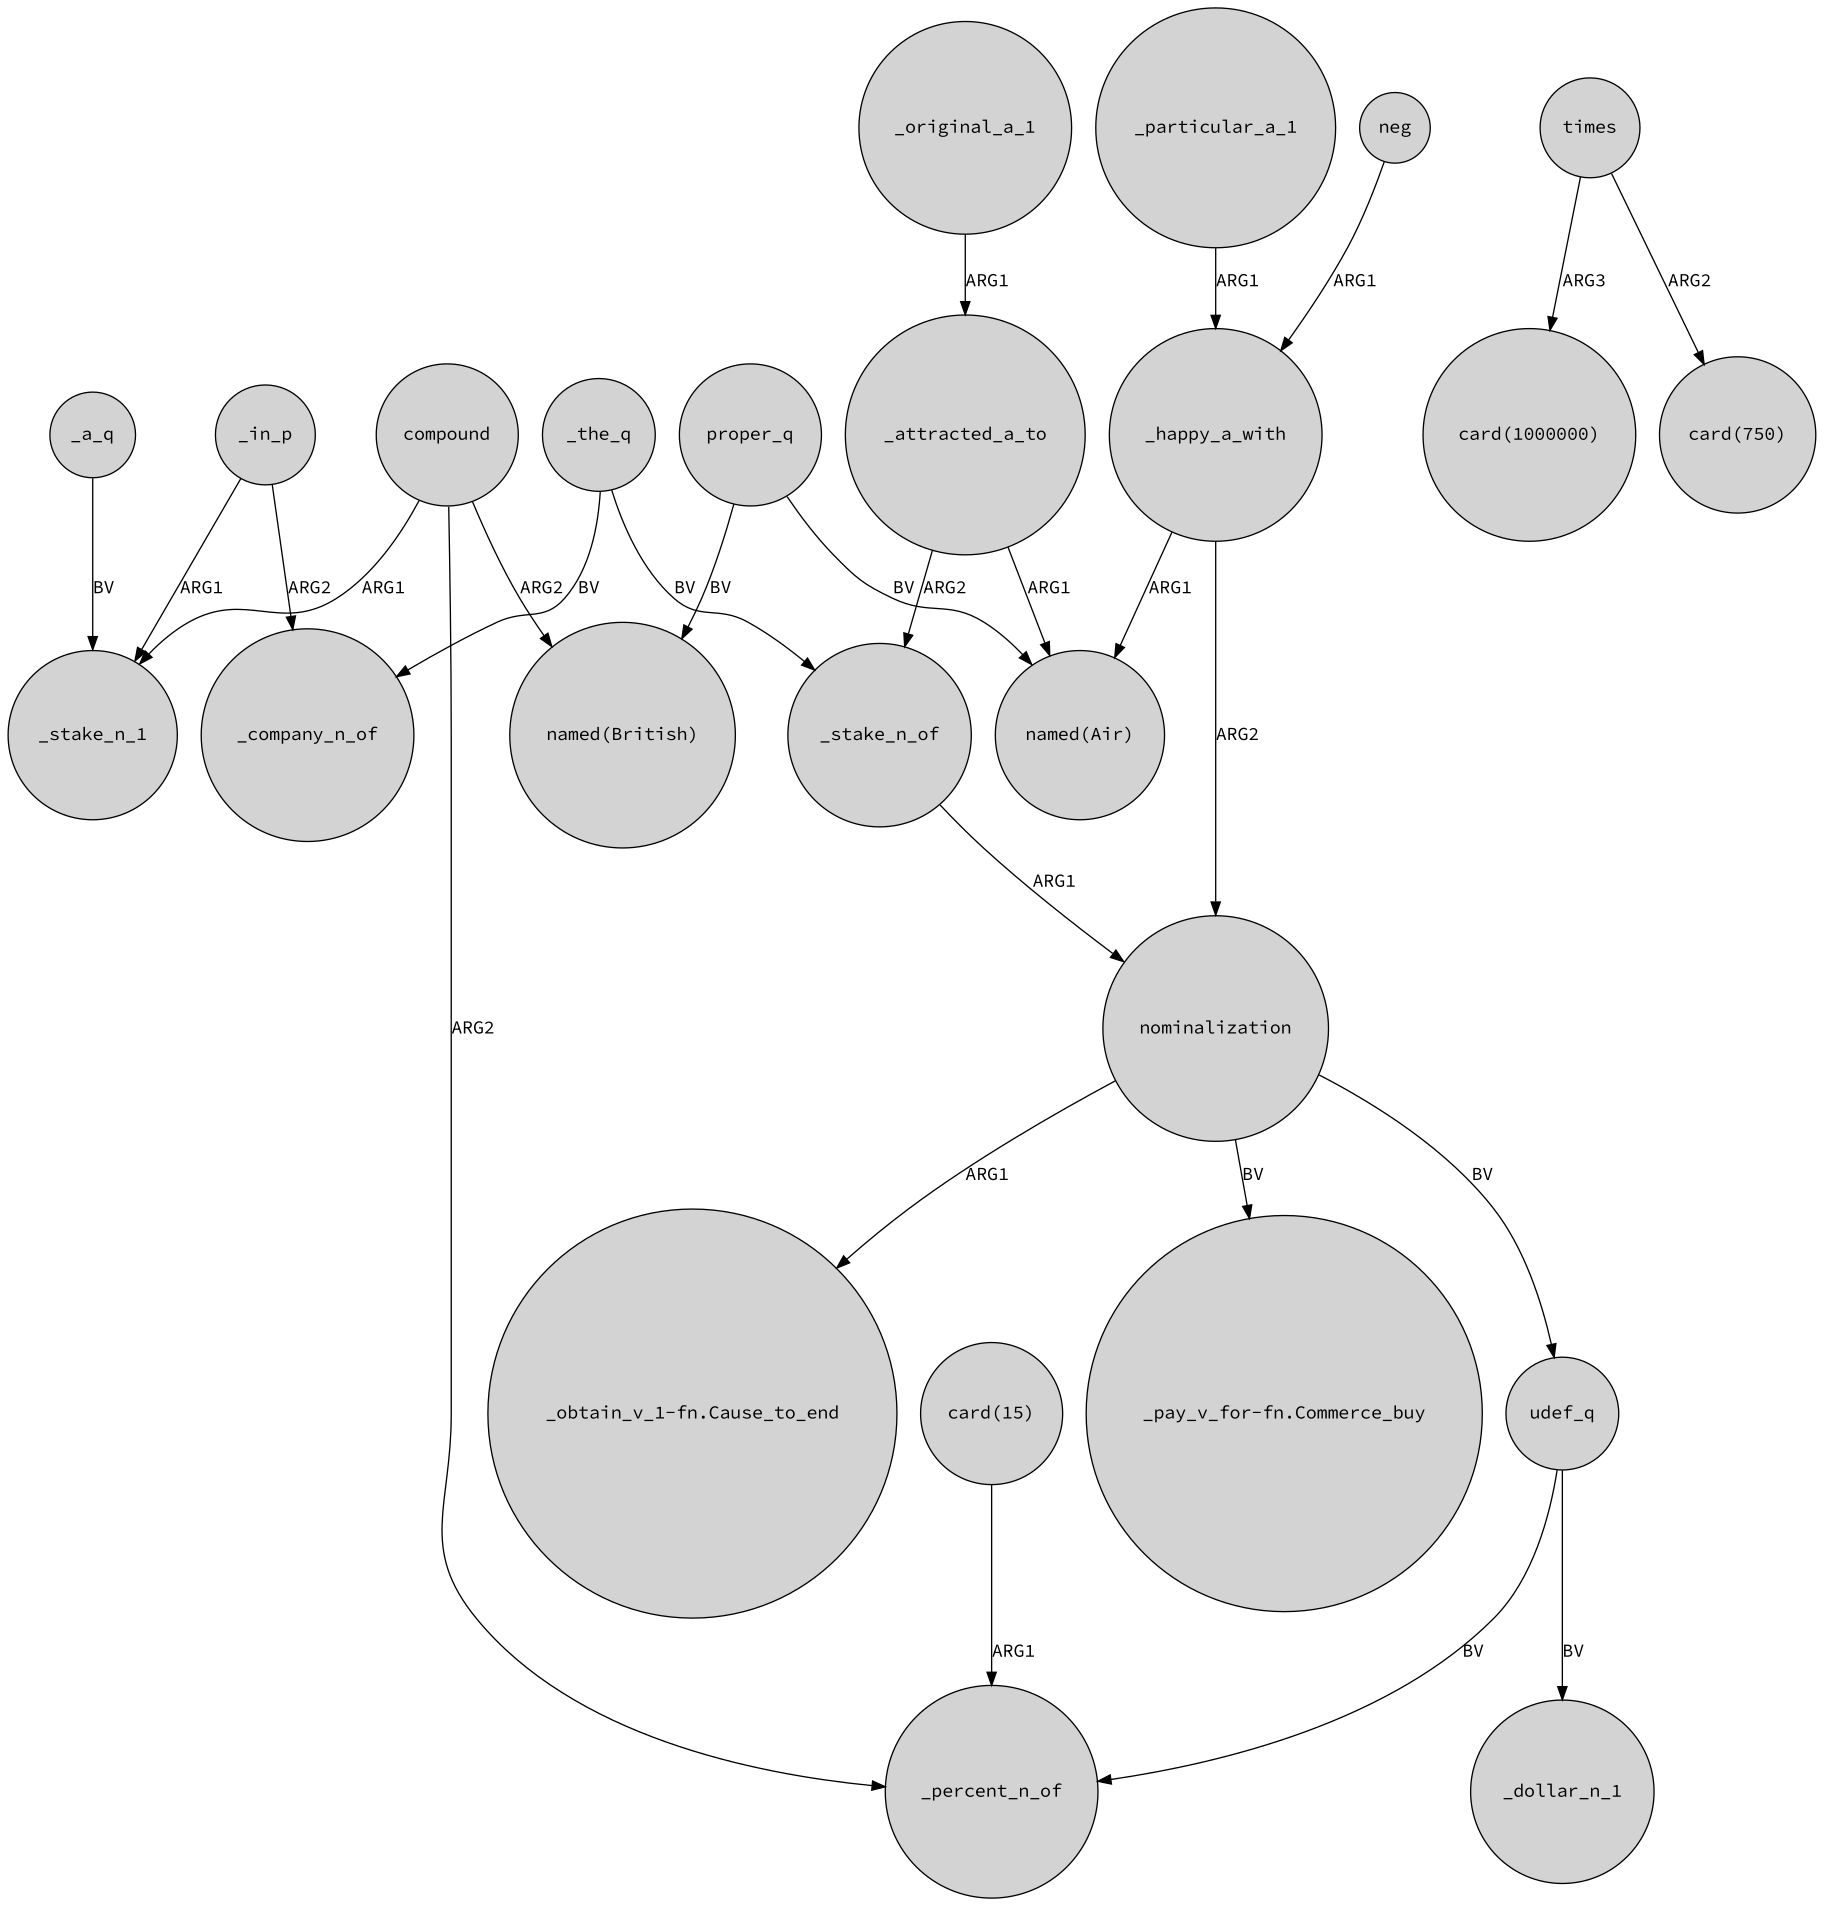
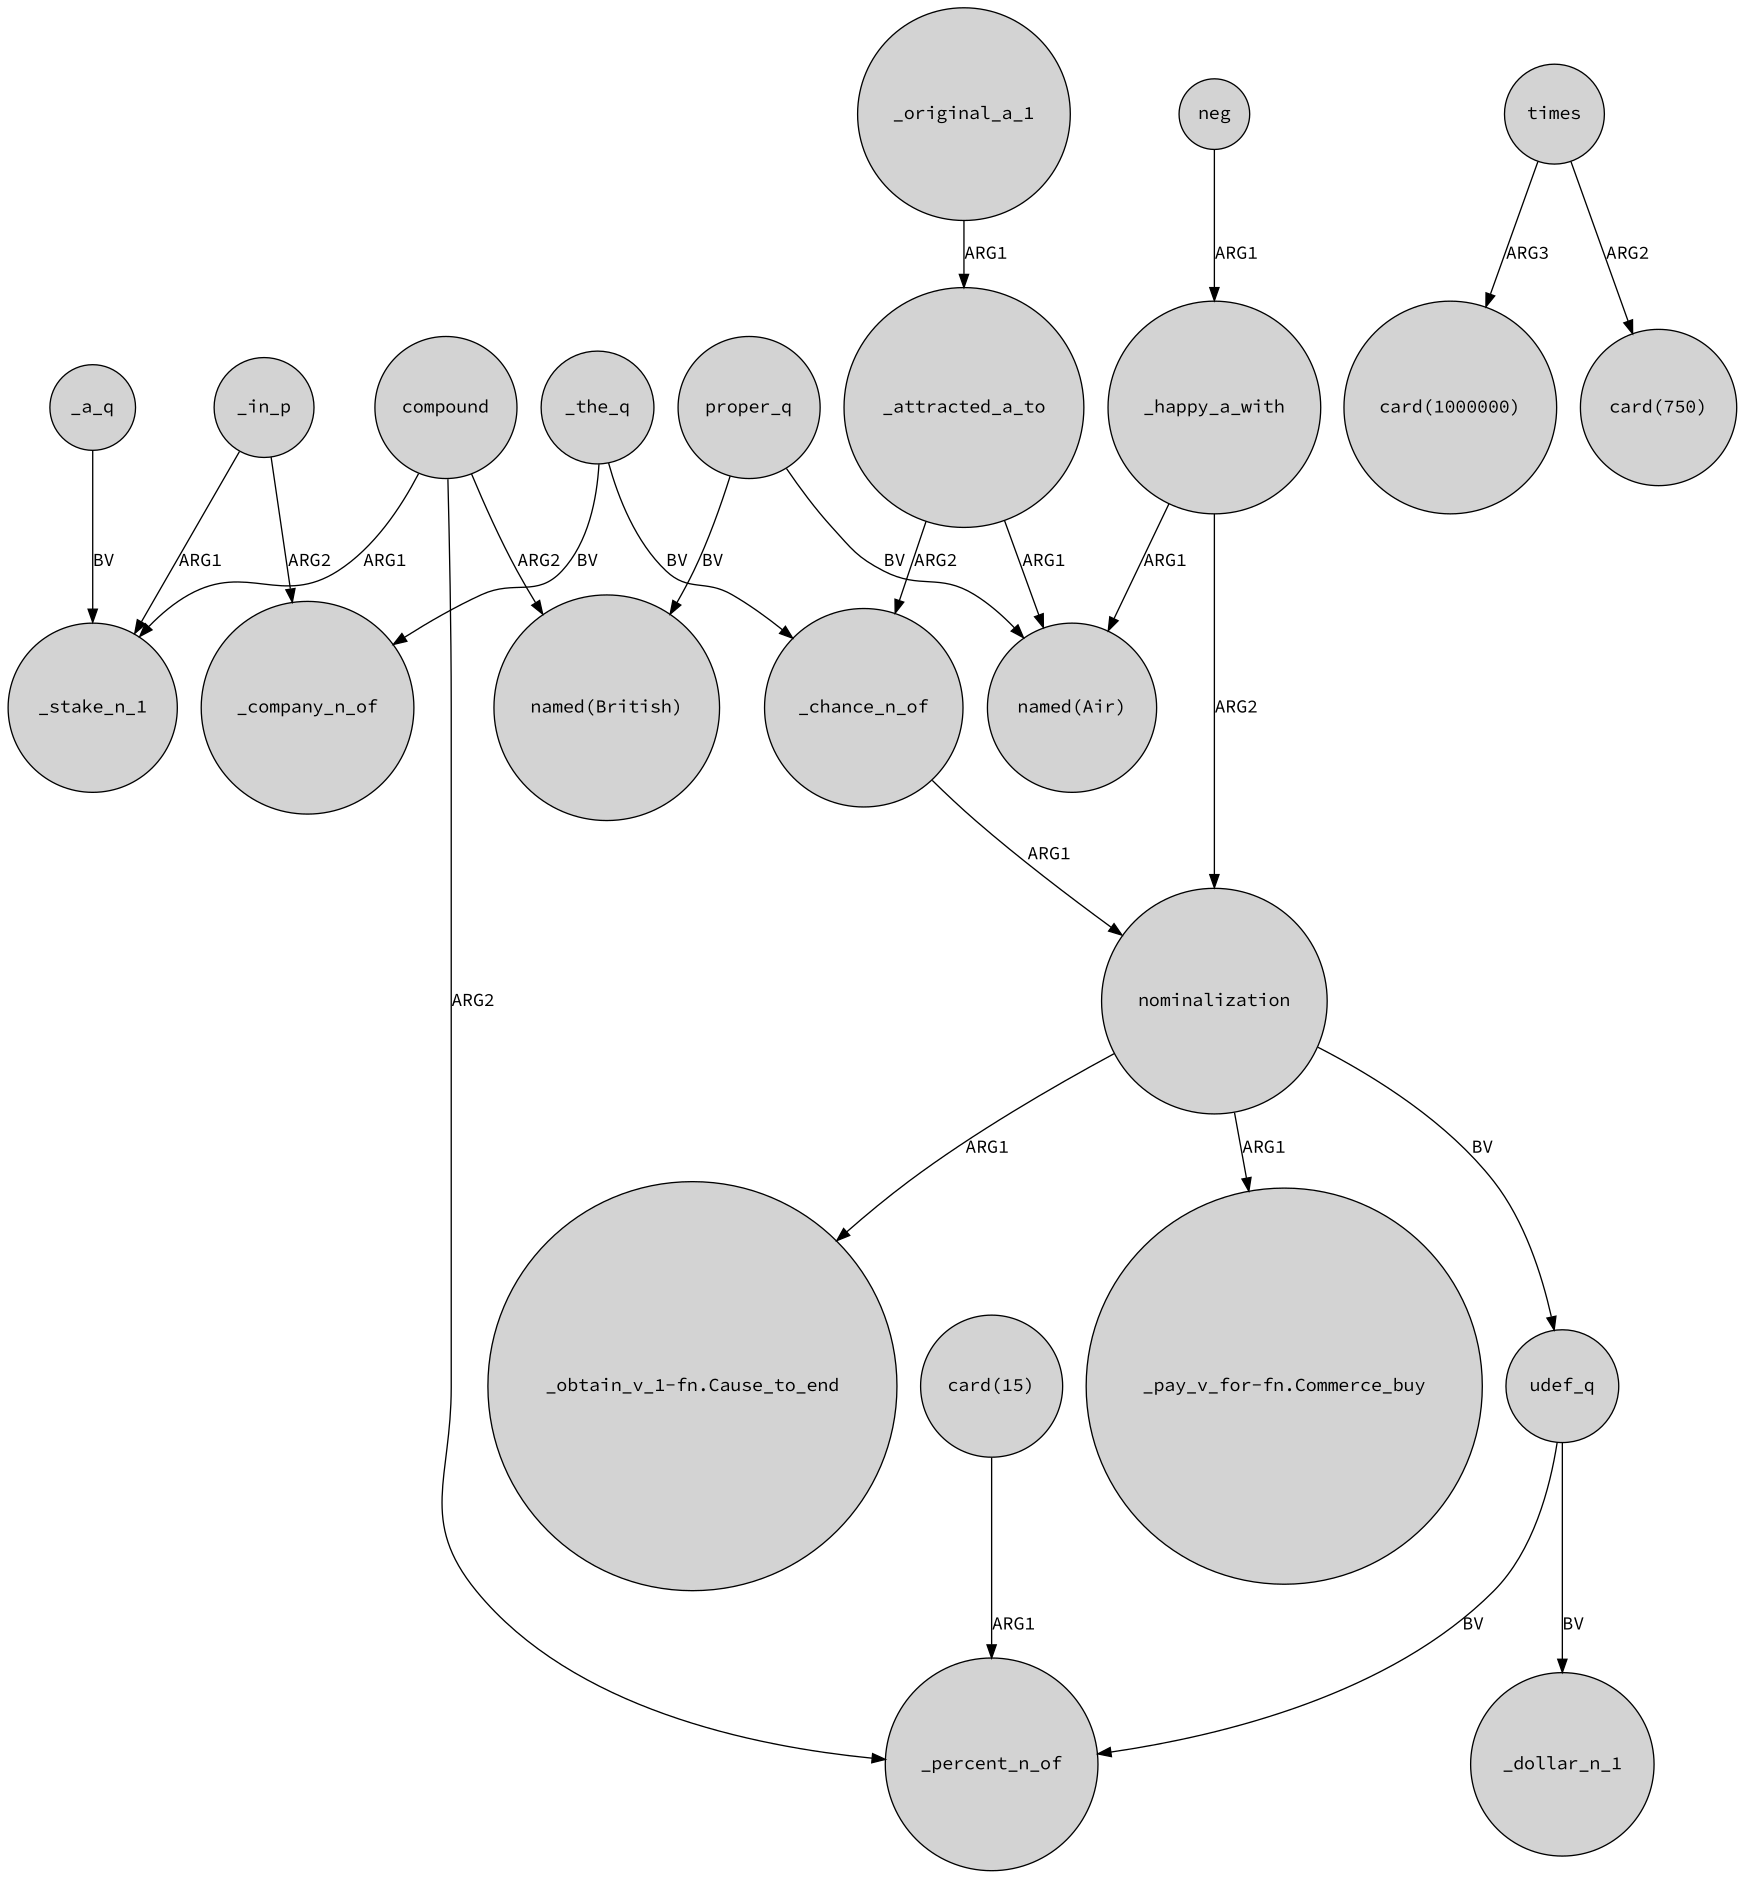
node "_particular_a_1": removed
node "_stake_n_of": label "_stake_n_of" -> "_chance_n_of"
edge "nominalization" -> "_pay_v_for-fn.Commerce_buy": label "BV" -> "ARG1"
